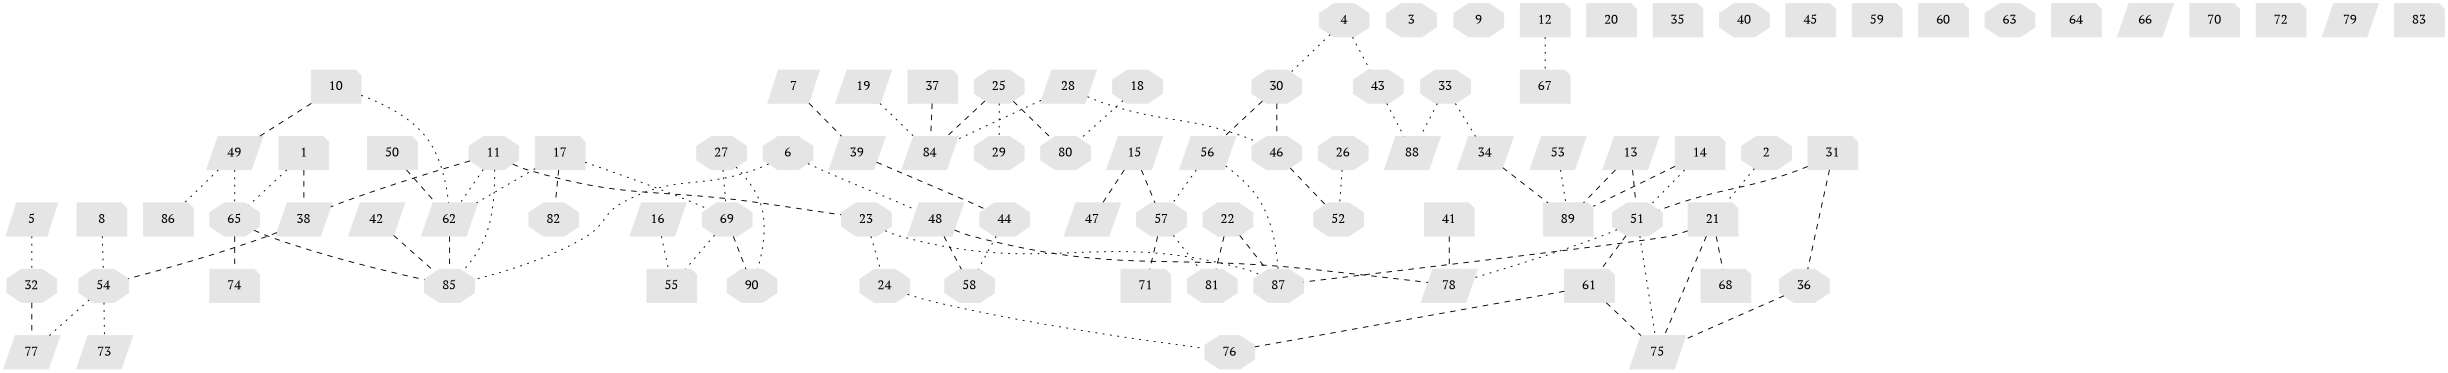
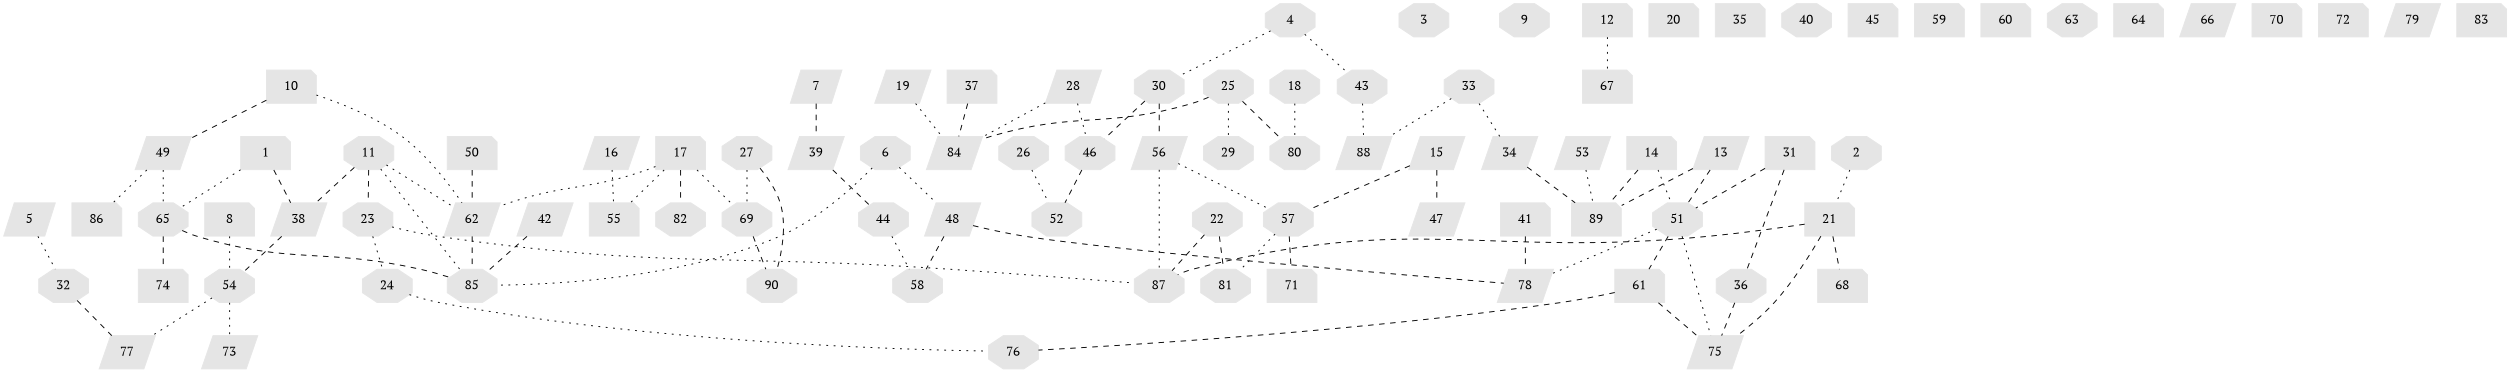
edge "27" -- "90": style dotted -> dashed
edge "69" -- "55": now "17" -- "55"
